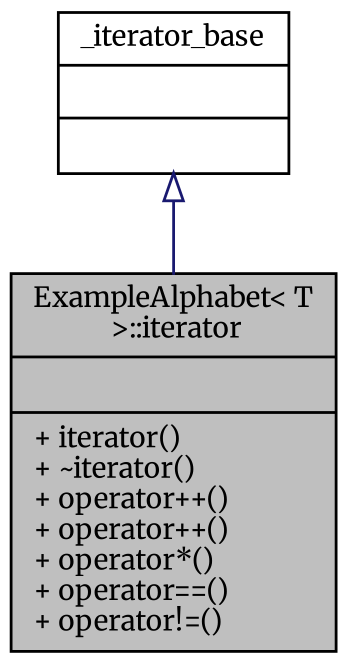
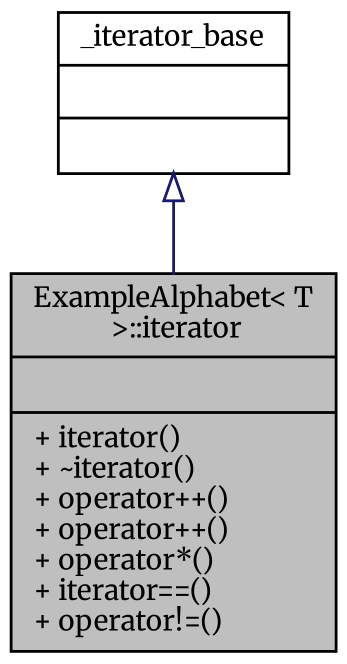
node "ExampleAlphabet< T": text "+ operator==()" -> "+ iterator==()"
